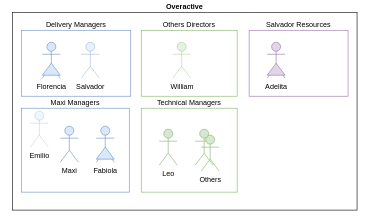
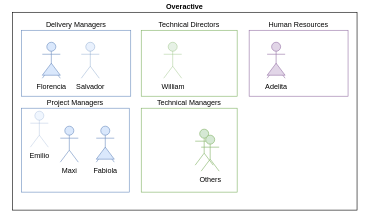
node "Others Directors": label "Others Directors" -> "Technical Directors"
node "Salvador Resources": label "Salvador Resources" -> "Human Resources"
node "William": moved (182, 60) -> (173, 60)
node "Maxi Managers": label "Maxi Managers" -> "Project Managers"
node "Leo": removed
